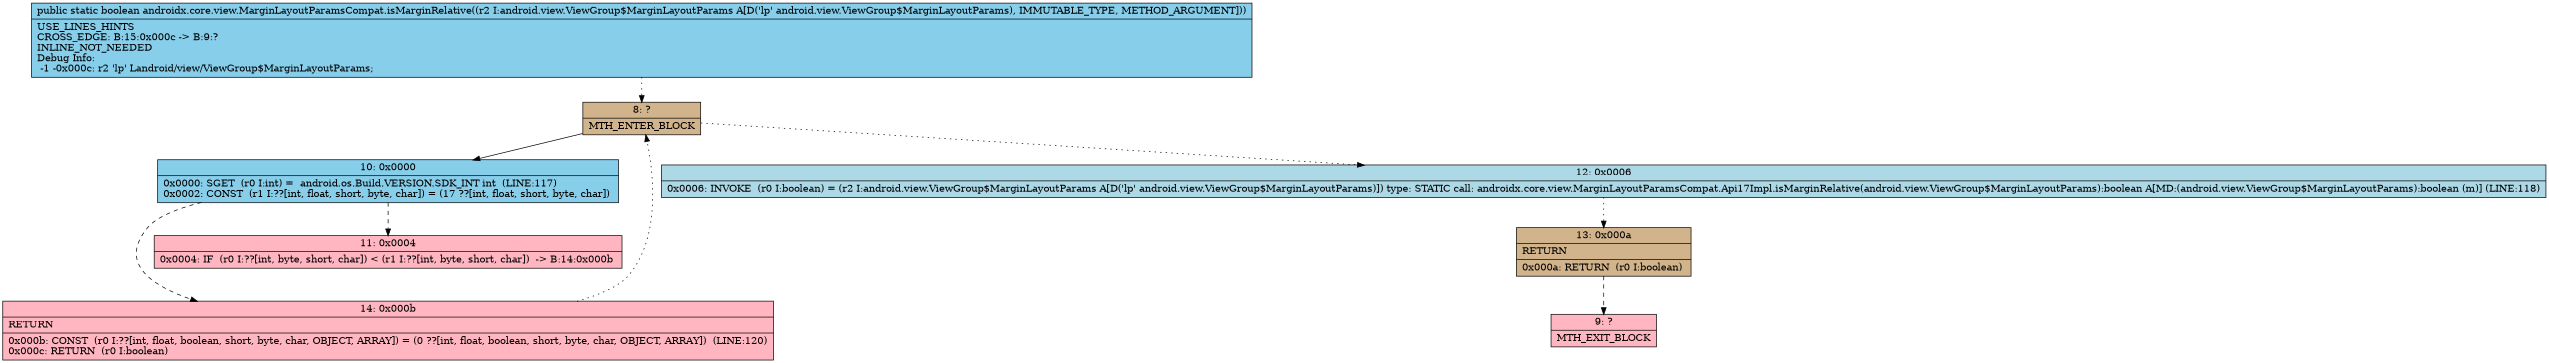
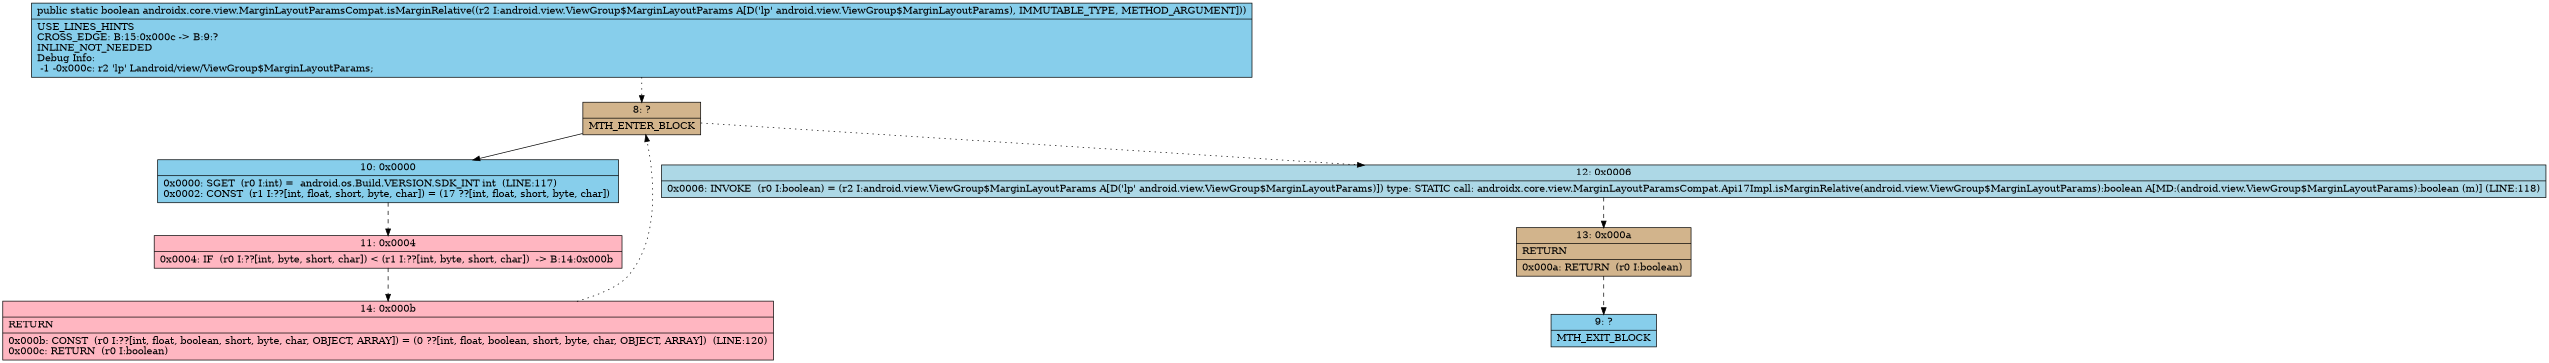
edge "12: 0x0006" -> "13: 0x000a": style dotted -> dashed
edge "10: 0x0000" -> "14: 0x000b": now "11: 0x0004" -> "14: 0x000b"
node "9: ?": fillcolor lightpink -> skyblue
